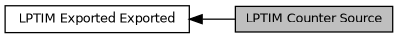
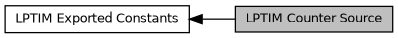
node "LPTIM Exported Exported": label "LPTIM Exported Exported" -> "LPTIM Exported Constants"
